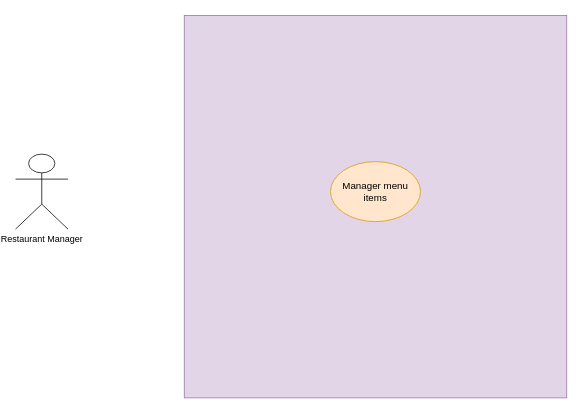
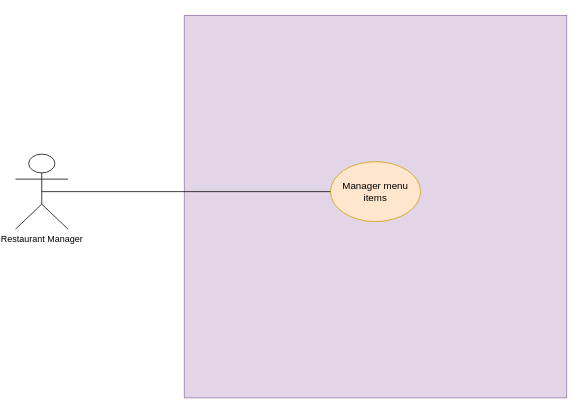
edge "Restaurant Manager" -- "Manager menu items": added
